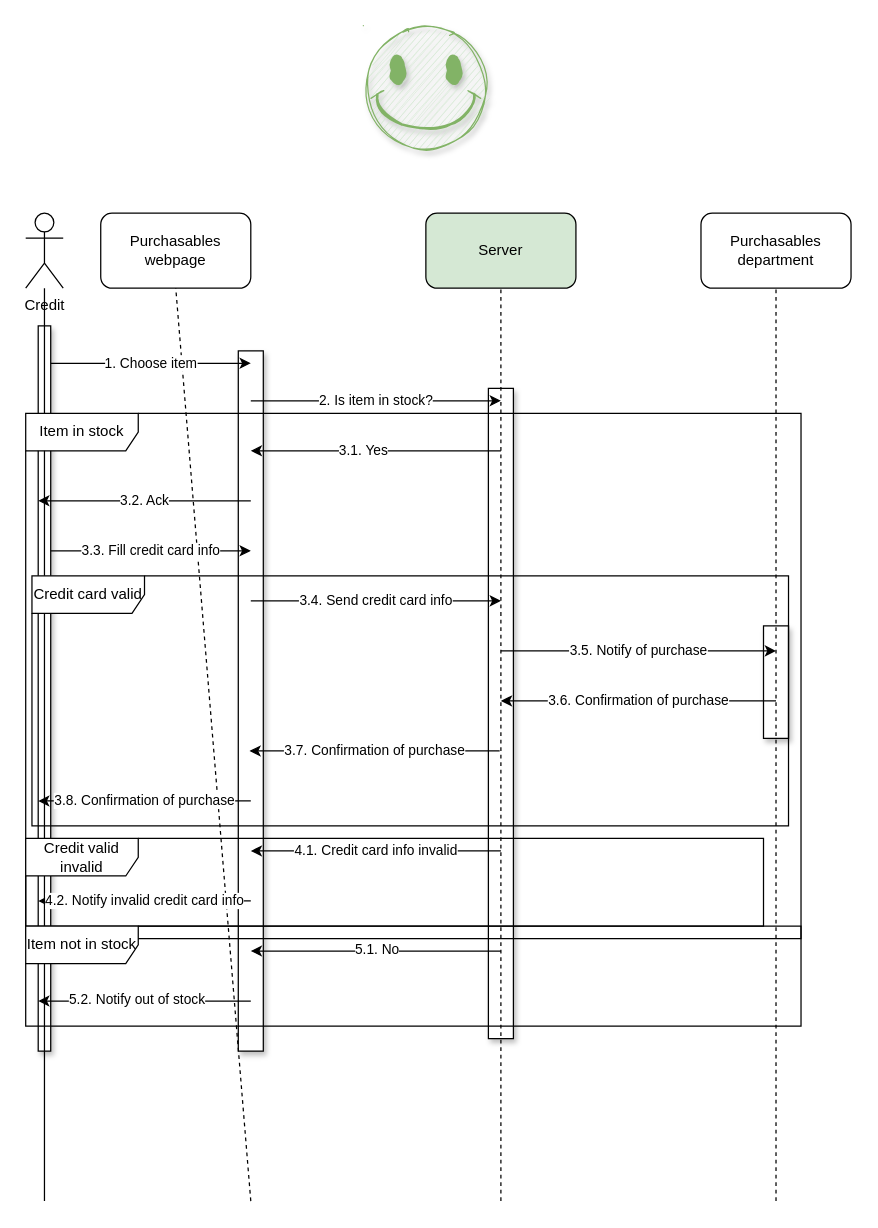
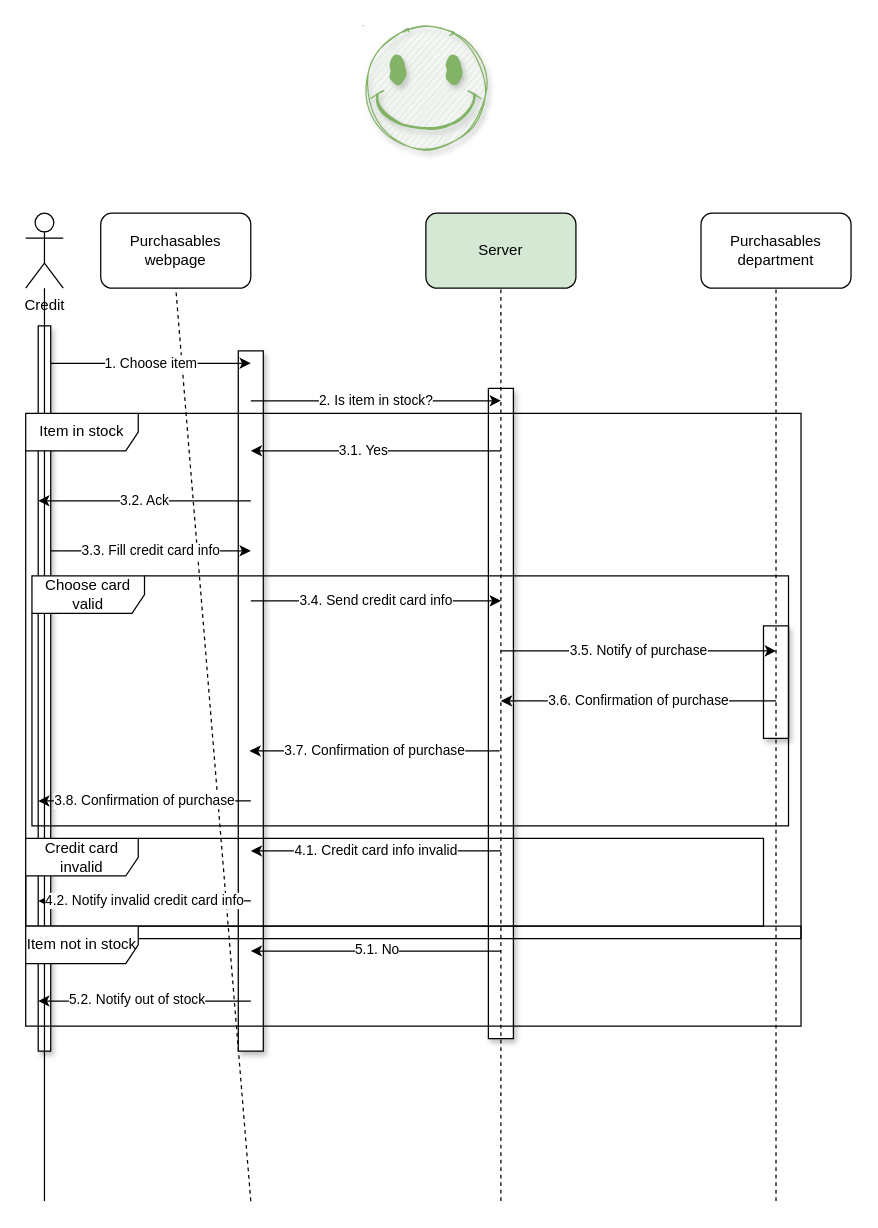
node "Credit card valid": label "Credit card valid" -> "Choose card valid"
node "Credit valid invalid": label "Credit valid invalid" -> "Credit card invalid"
